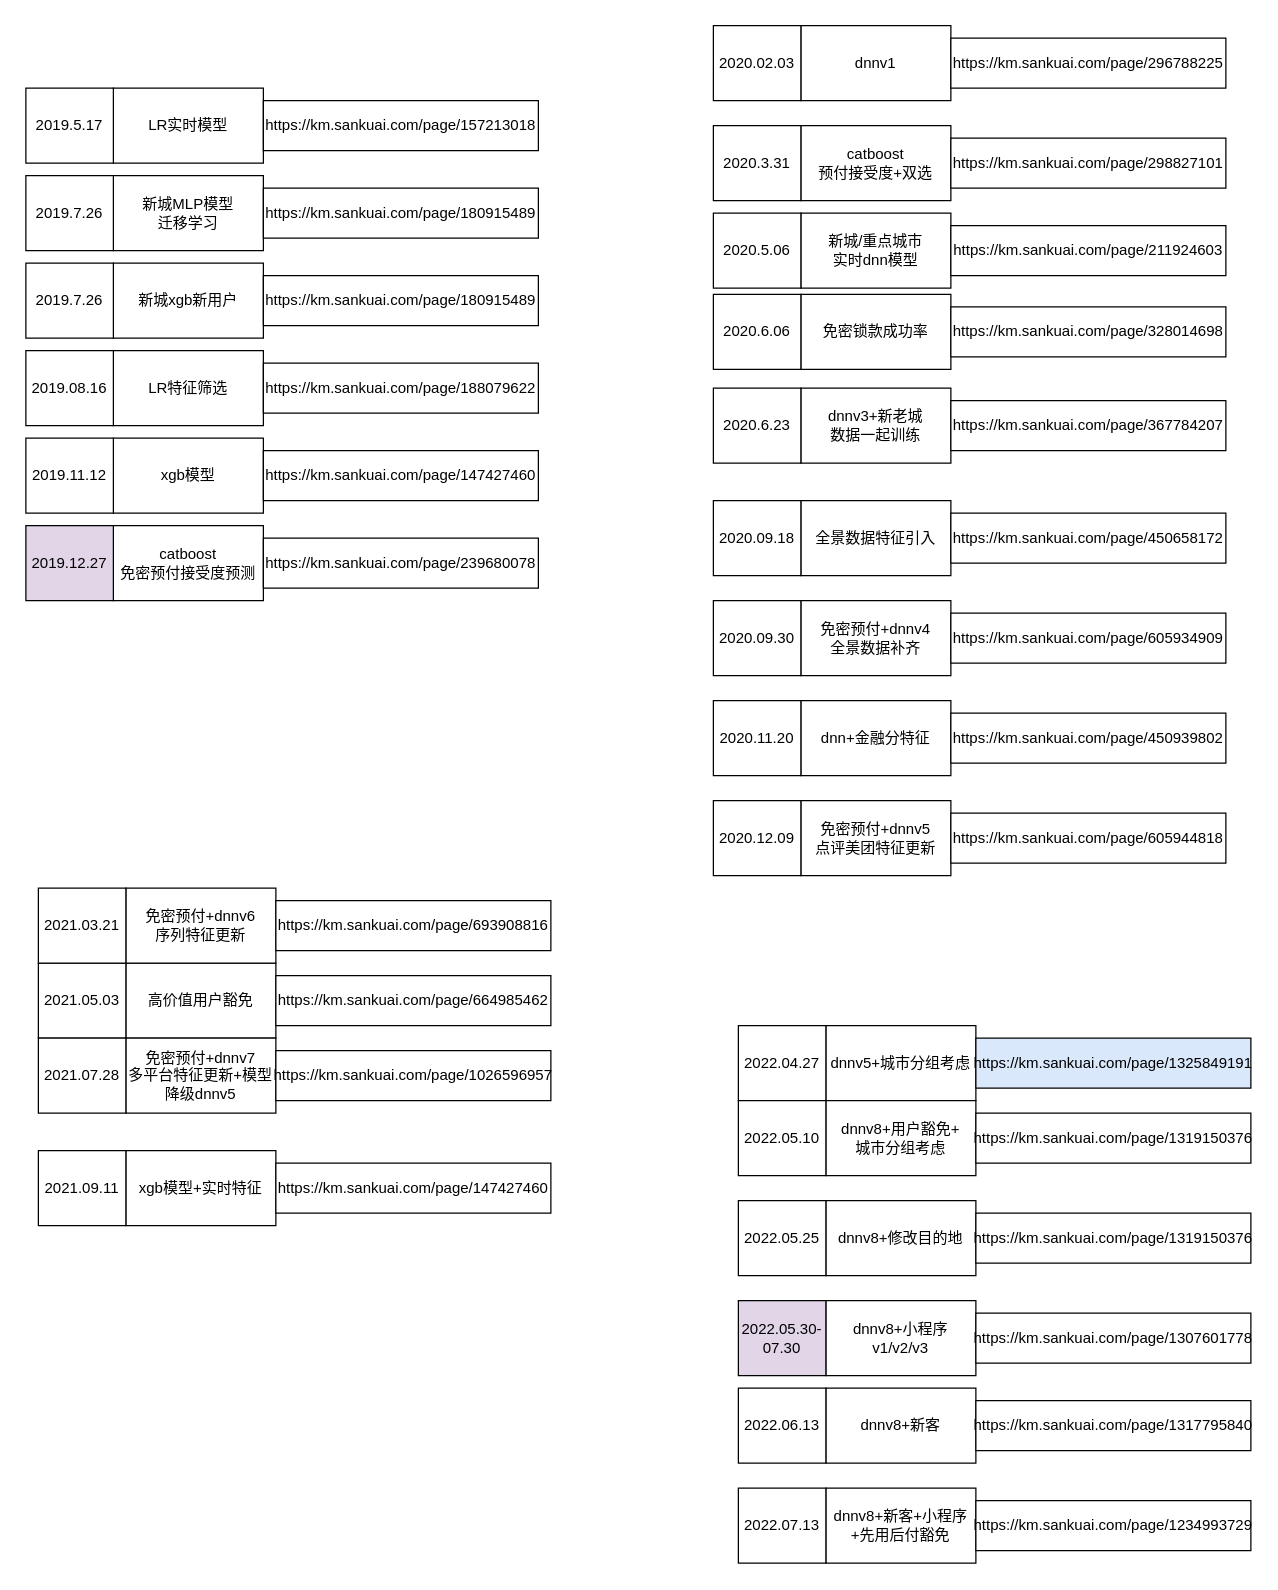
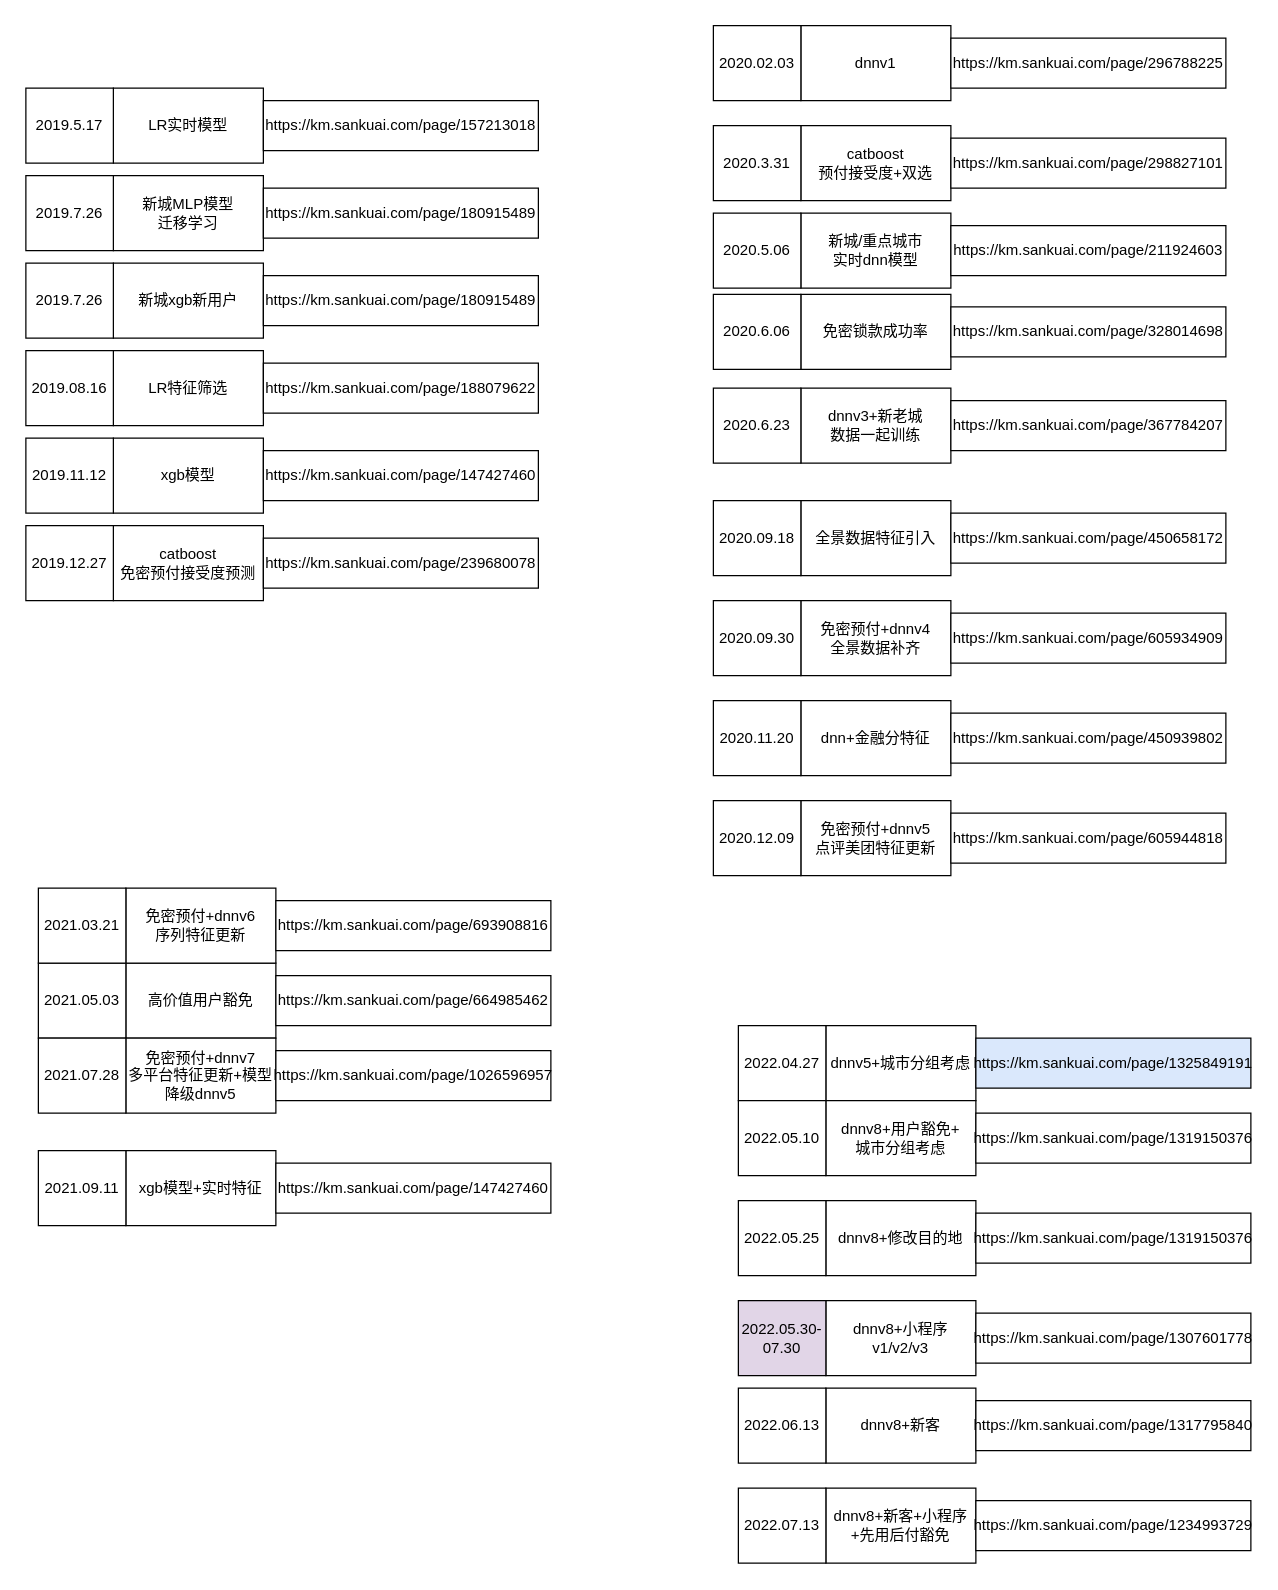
node "2019.12.27": fillcolor #e1d5e7 -> #ffffff
